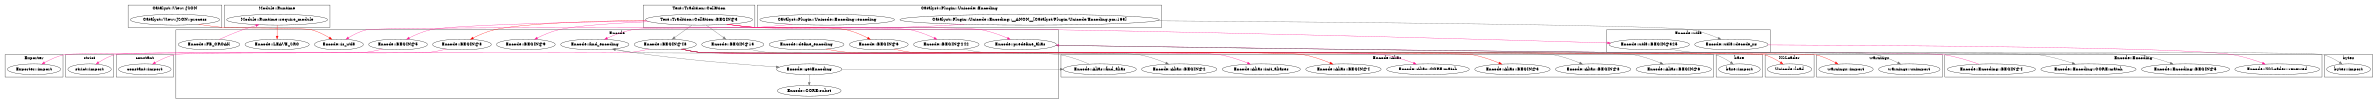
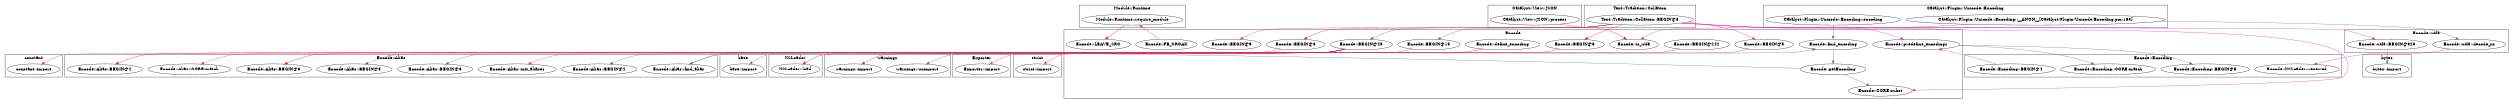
edge "Catalyst::Plugin::Unicode::Encoding::encoding" -> "Encode::find_encoding": color deeppink -> gray40
edge "Text::Tradition::Collation::BEGIN@3" -> "Encode::BEGIN@242": now "Text::Tradition::Collation::BEGIN@3" -> "Encode::CORE:subst"
node "Encode::predefine_alias": label "Encode::predefine_alias" -> "Encode::predefine_encodings"
node "Unicode::load": label "Unicode::load" -> "XSLoader::load"
